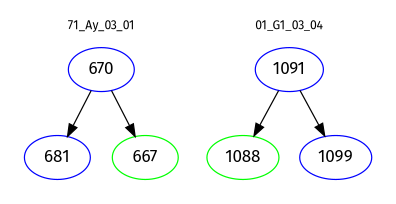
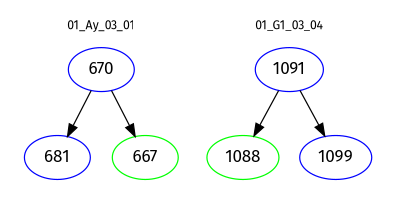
cluster "71_Ay_03_01": label "71_Ay_03_01" -> "01_Ay_03_01"
